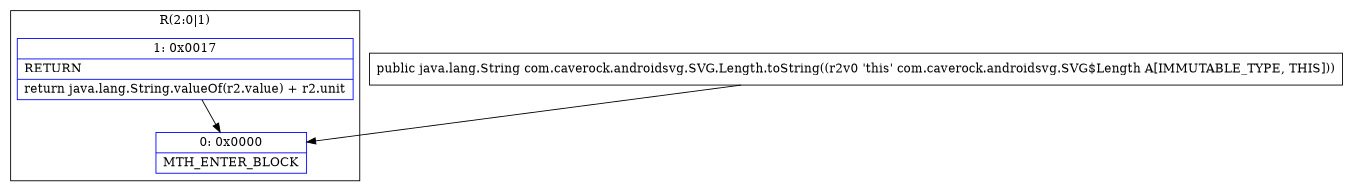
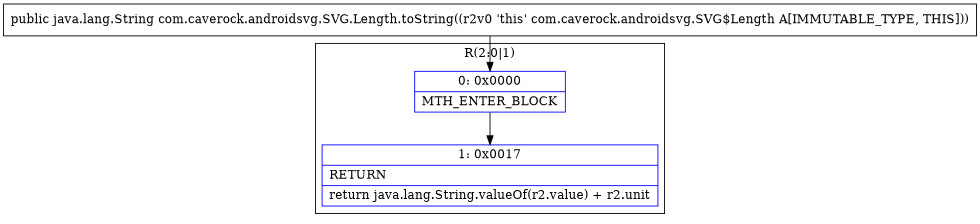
edge "1: 0x0017" -> "0: 0x0000": reversed
